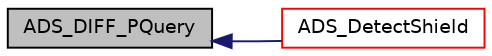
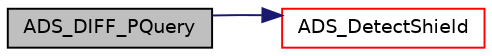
edge "ADS_DetectShield" -> "ADS_DIFF_PQuery": reversed
